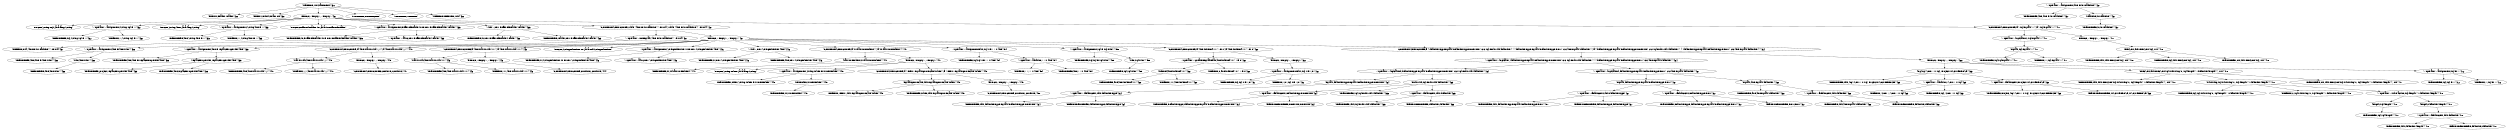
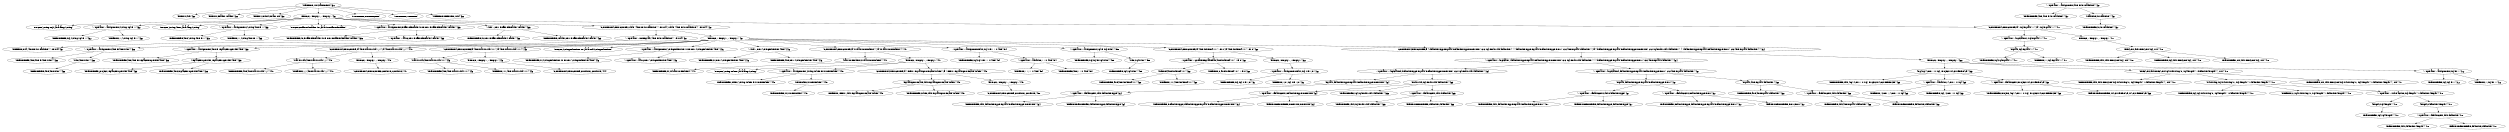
node "(PARAM,this)": added
